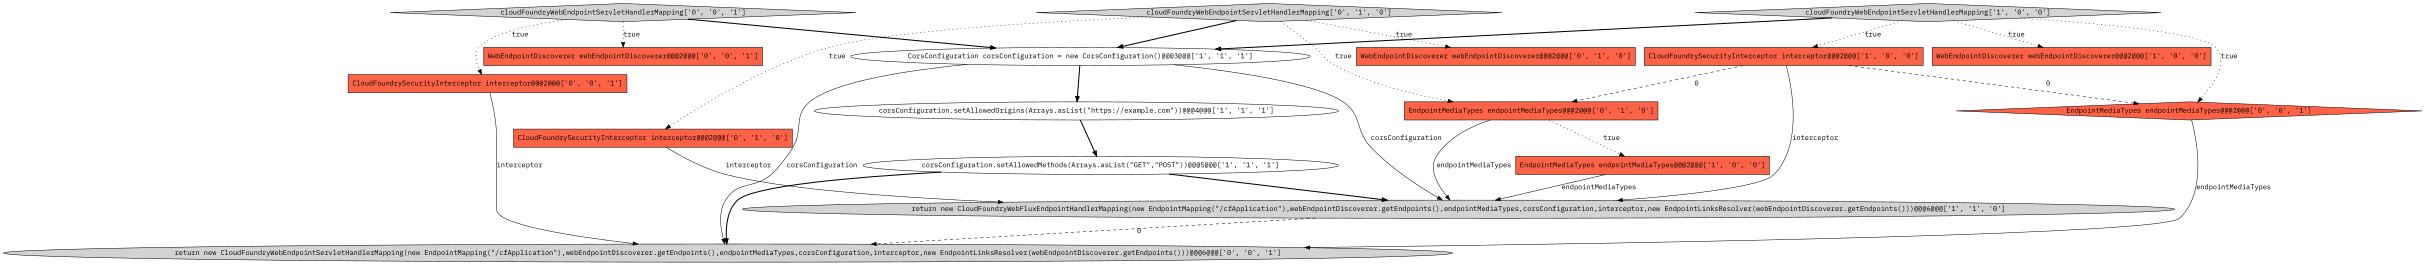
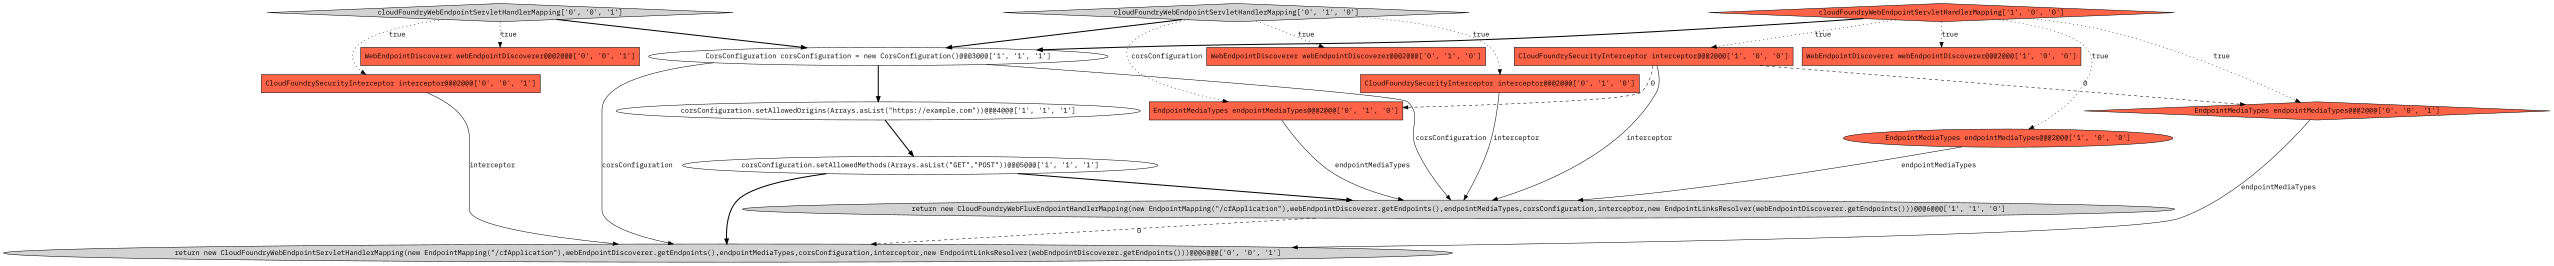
node "cloudFoundryWebEndpointServletHandlerMapping['1', '0', '0']": fillcolor lightgray -> tomato
edge "cloudFoundryWebEndpointServletHandlerMapping['0', '1', '0']" -> "EndpointMediaTypes endpointMediaTypes@@@2@@@['0', '1', '0']": label "true" -> "corsConfiguration"
edge "EndpointMediaTypes endpointMediaTypes@@@2@@@['0', '1', '0']" -> "EndpointMediaTypes endpointMediaTypes@@@2@@@['1', '0', '0']": now "cloudFoundryWebEndpointServletHandlerMapping['1', '0', '0']" -> "EndpointMediaTypes endpointMediaTypes@@@2@@@['1', '0', '0']"
node "EndpointMediaTypes endpointMediaTypes@@@2@@@['1', '0', '0']": shape box -> ellipse
